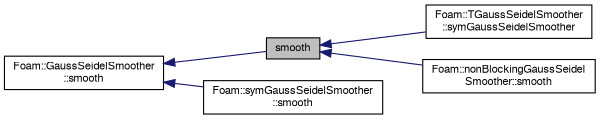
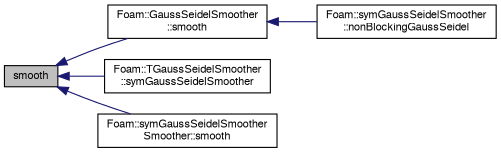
edge "smooth" -> "Foam::GaussSeidelSmoother ::smooth": reversed
node "Foam::nonBlockingGaussSeidel Smoother::smooth": label "Foam::nonBlockingGaussSeidel Smoother::smooth" -> "Foam::symGaussSeidelSmoother Smoother::smooth"
node "Foam::symGaussSeidelSmoother ::smooth": label "Foam::symGaussSeidelSmoother ::smooth" -> "Foam::symGaussSeidelSmoother ::nonBlockingGaussSeidel"
